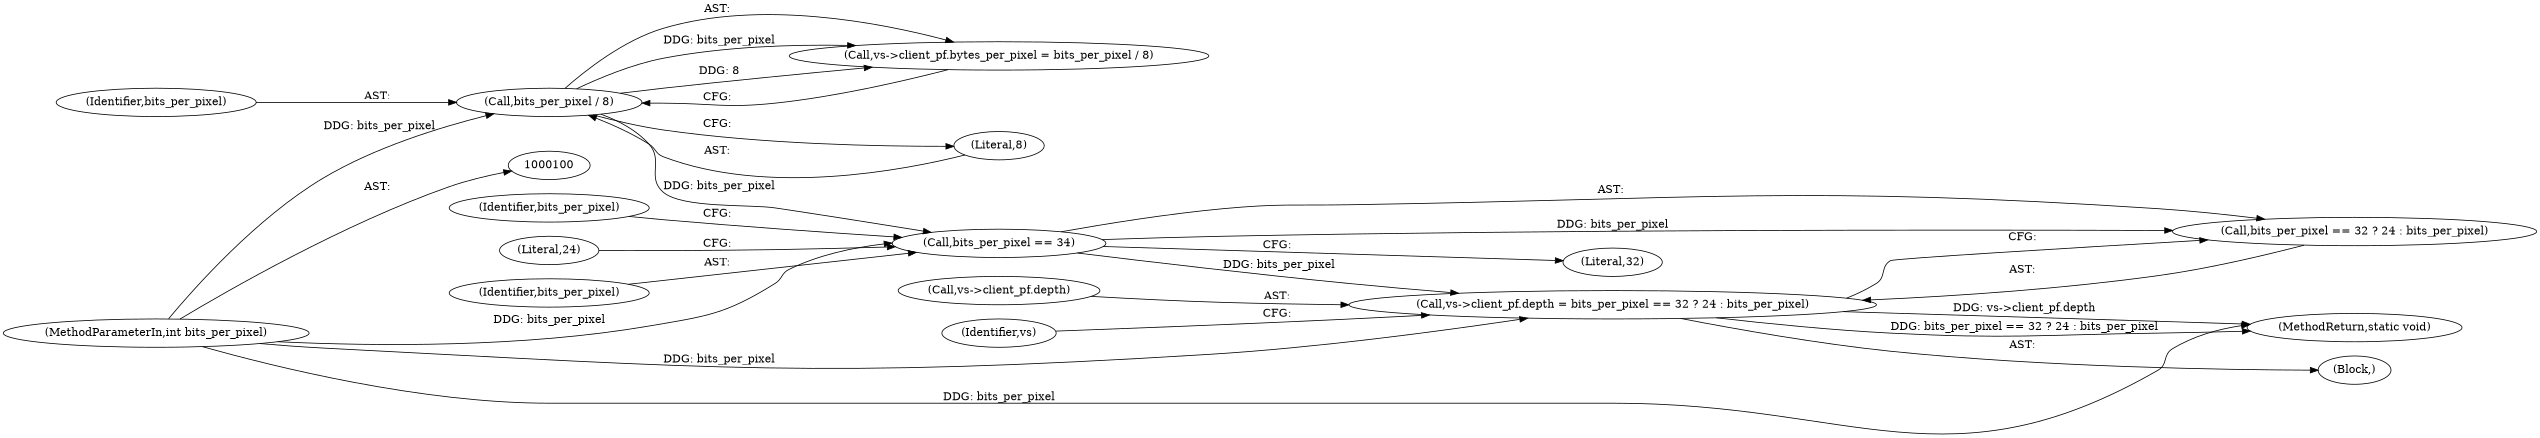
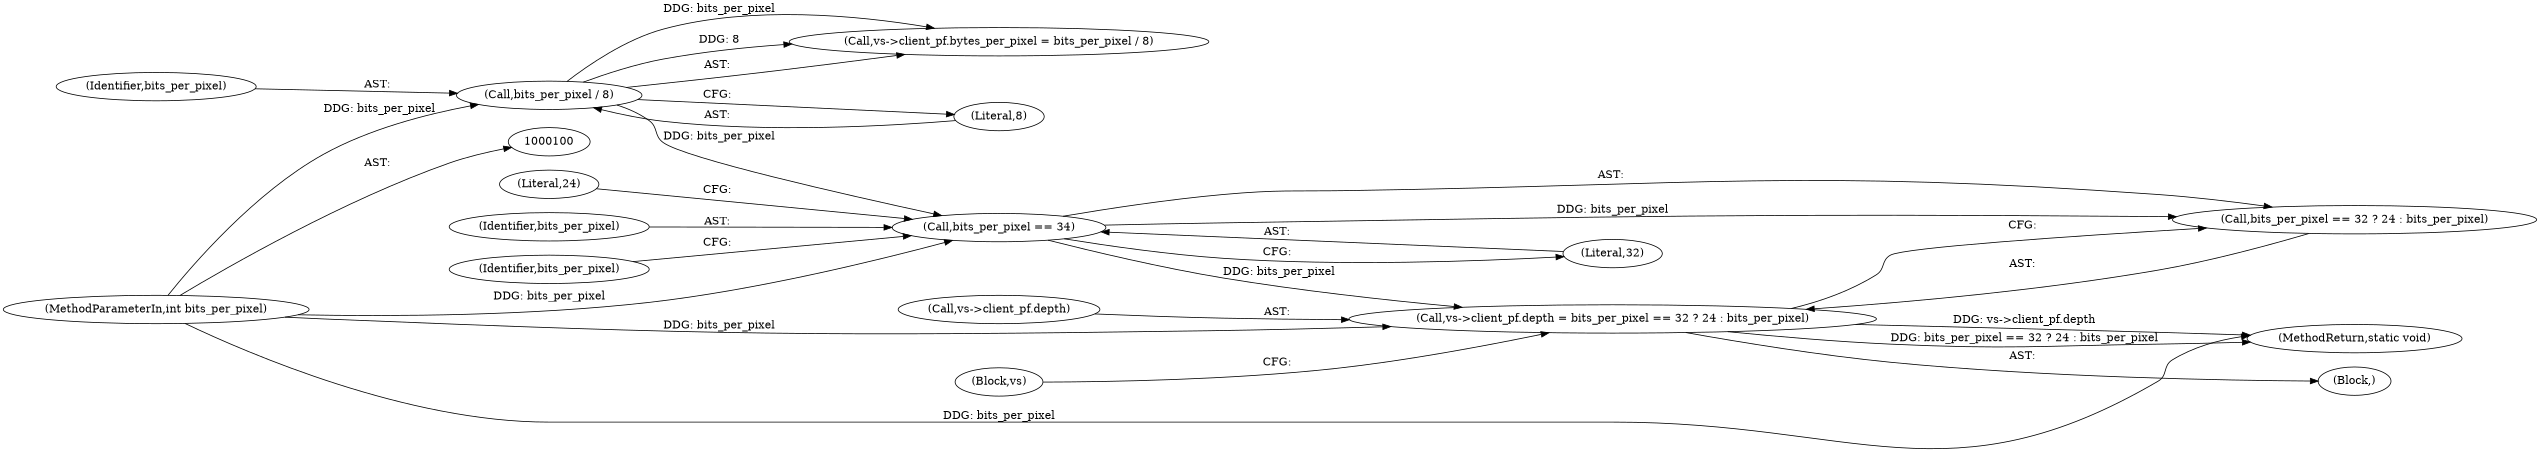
edge "(Call,vs->client_pf.bytes_per_pixel = bits_per_pixel / 8)" -> "(Call,bits_per_pixel / 8)": removed, label "CFG:"
edge "(Literal,32)" -> "(Call,bits_per_pixel == 34)": added, label "AST:"
node "(Identifier,vs)": label "(Identifier,vs)" -> "(Block,vs)"
